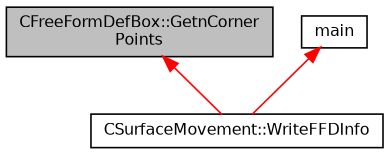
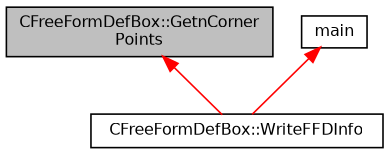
node "CSurfaceMovement::WriteFFDInfo": label "CSurfaceMovement::WriteFFDInfo" -> "CFreeFormDefBox::WriteFFDInfo"
